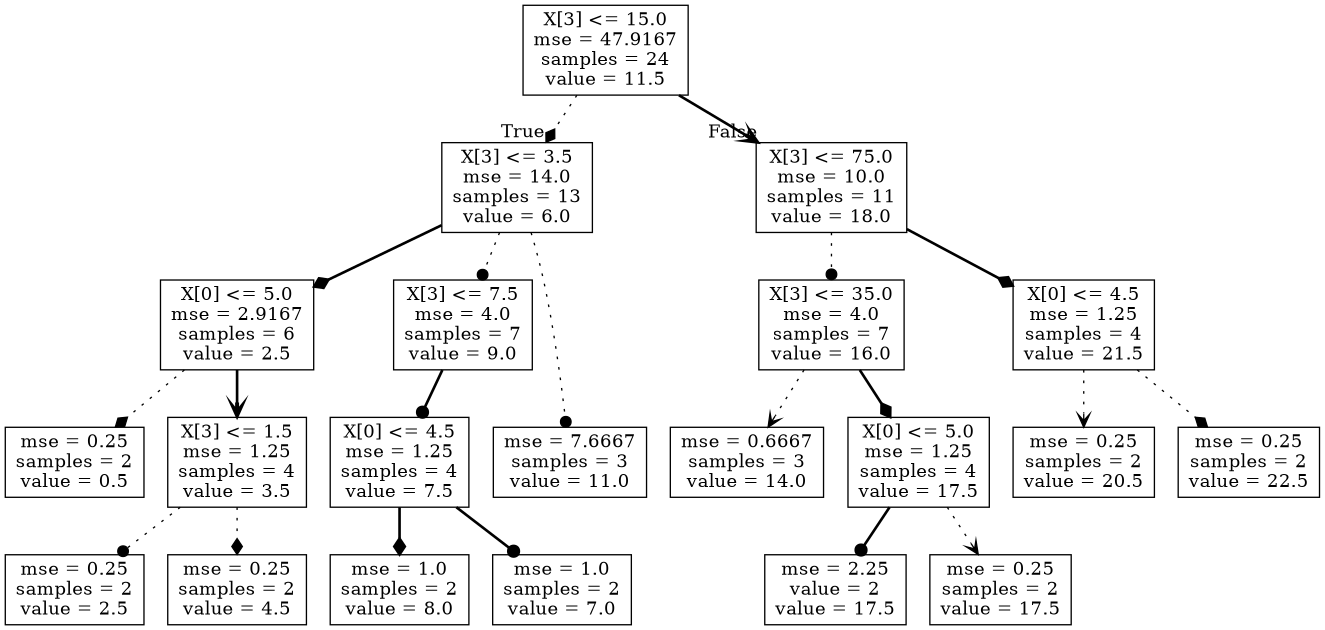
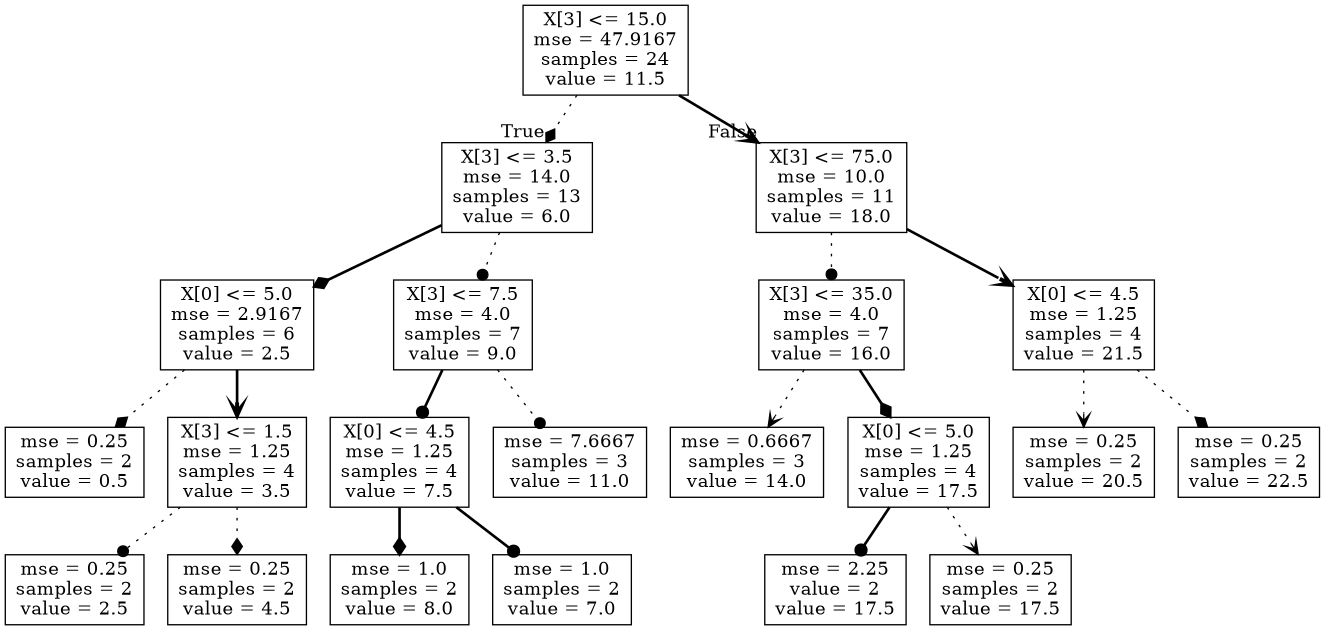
edge "X[3] <= 75.0 mse = 10.0 samples = 11 value = 18.0" -> "X[0] <= 4.5 mse = 1.25 samples = 4 value = 21.5": arrowhead diamond -> vee
edge "X[3] <= 3.5 mse = 14.0 samples = 13 value = 6.0" -> "mse = 7.6667 samples = 3 value = 11.0": now "X[3] <= 7.5 mse = 4.0 samples = 7 value = 9.0" -> "mse = 7.6667 samples = 3 value = 11.0"
